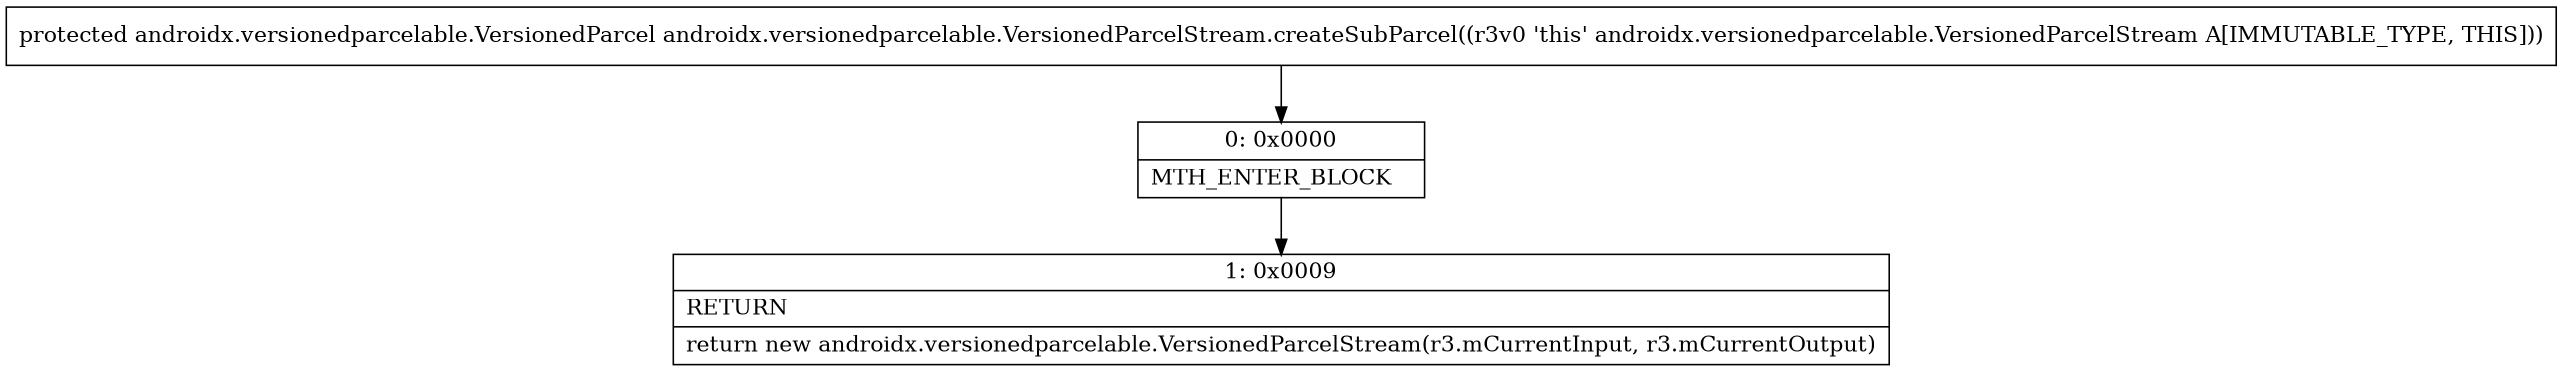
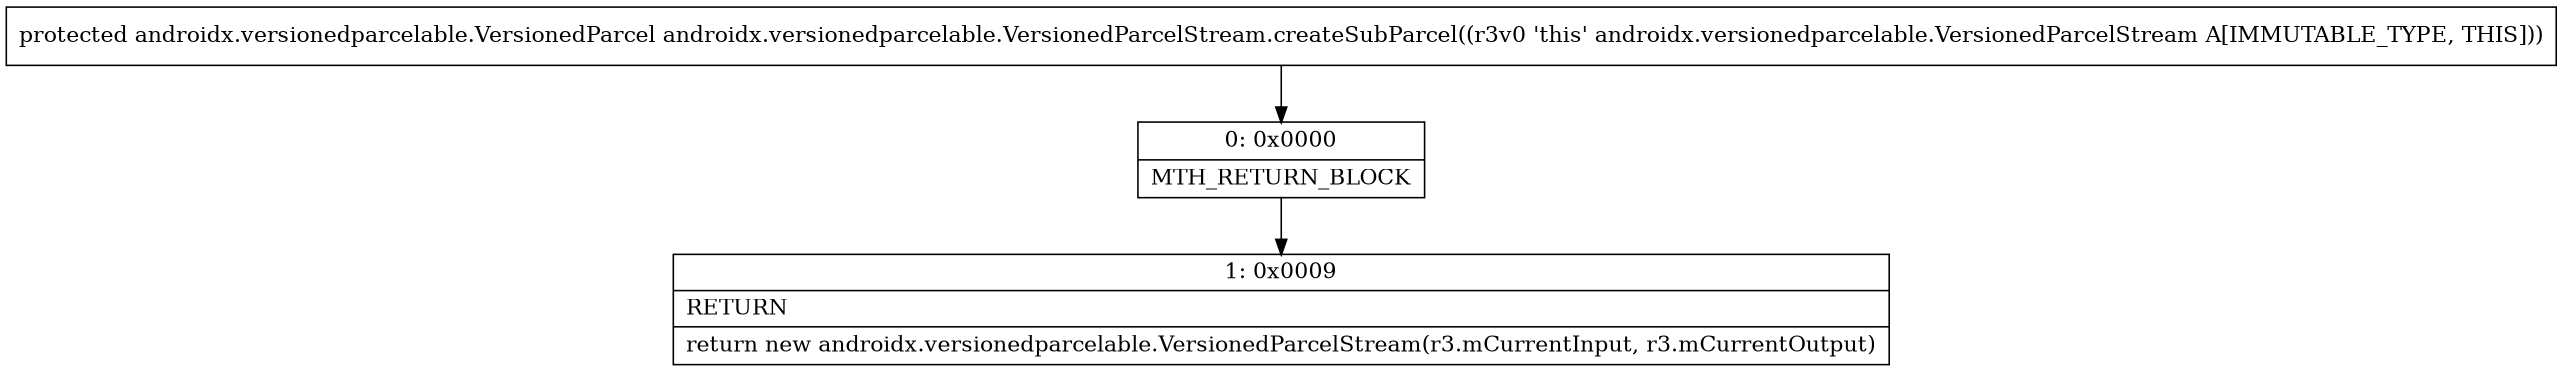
node "0: 0x0000": text "MTH_ENTER_BLOCK" -> "MTH_RETURN_BLOCK"
